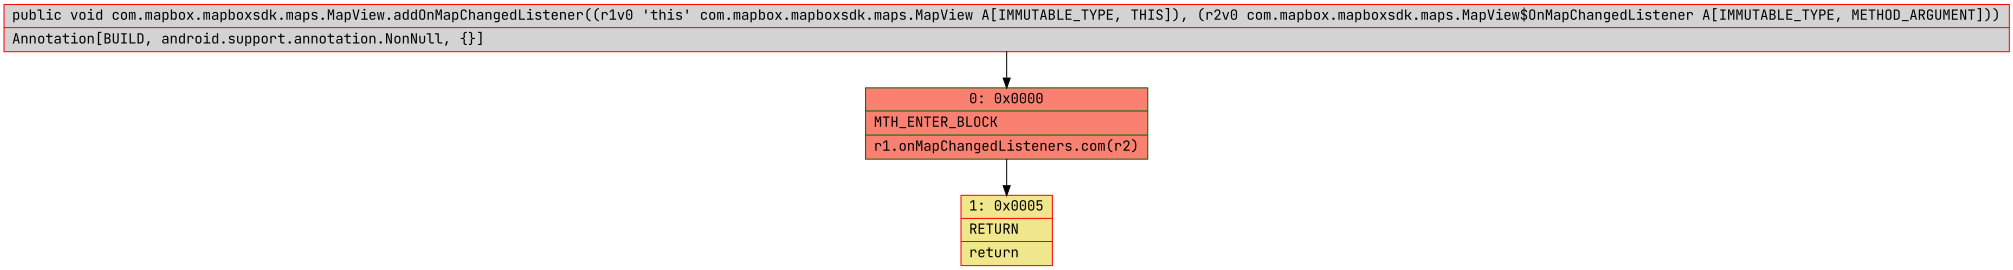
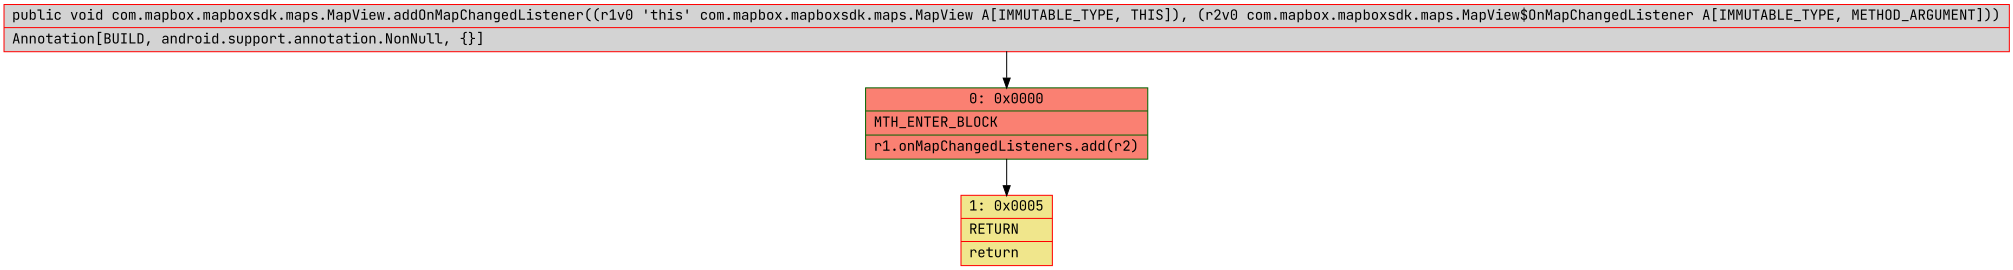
node "0: 0x0000": text "r1.onMapChangedListeners.com(r2)" -> "r1.onMapChangedListeners.add(r2)"
